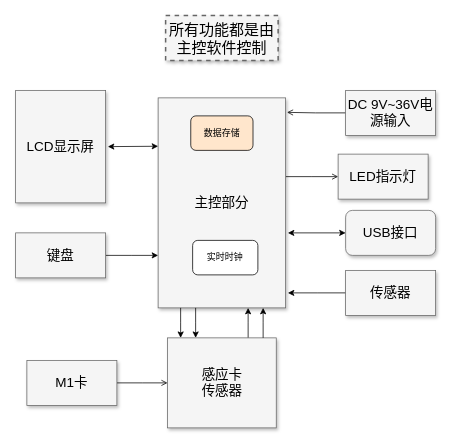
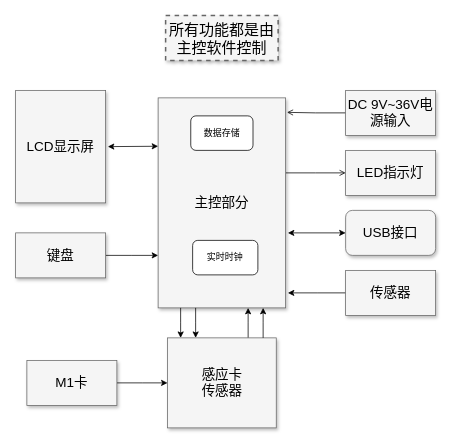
node "数据存储": fillcolor #ffe6cc -> #ffffff
node "LED指示灯": moved (383, 177) -> (390, 173)
edge "M1卡" -> "感应卡 传感器": arrowhead open -> classic
